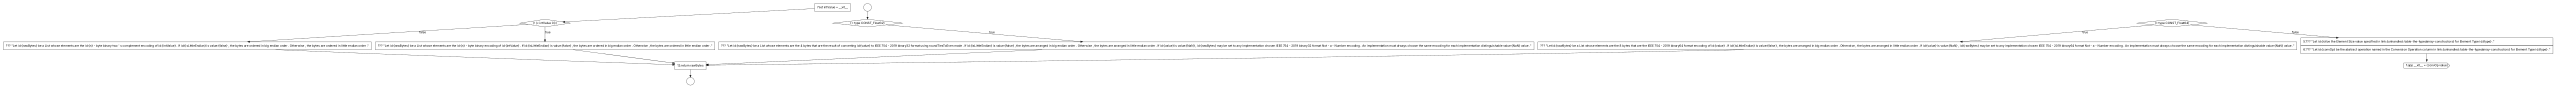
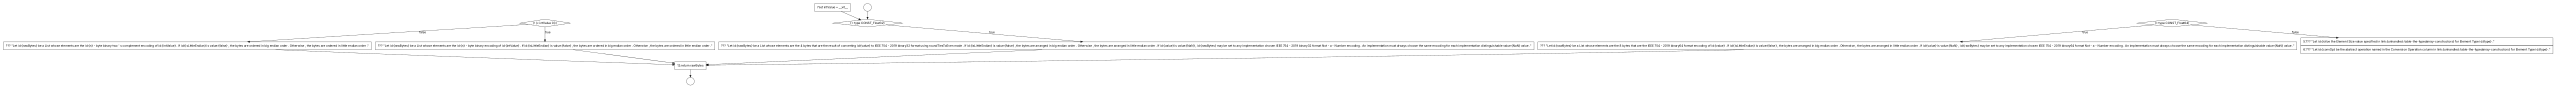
edge "7:let intValue = __x0__" -> "(! (< intValue 0i))": now "7:let intValue = __x0__" -> "(= type CONST_Float32)"
node "7:app __x0__ = (convOp value)": removed
